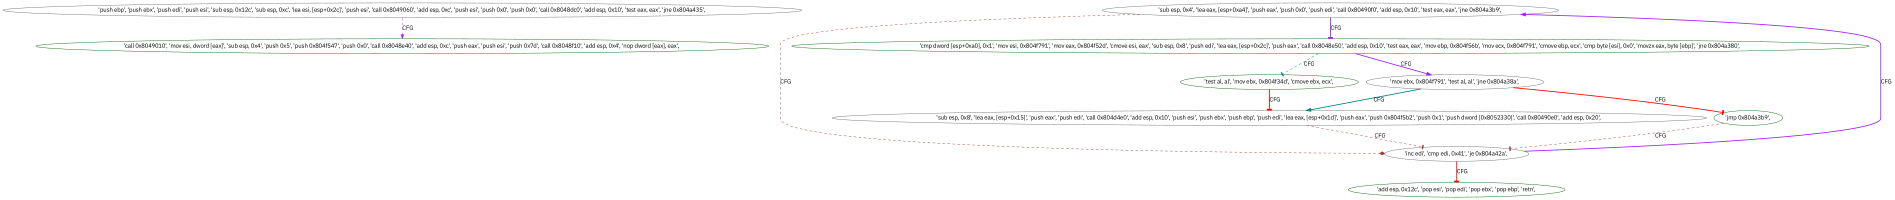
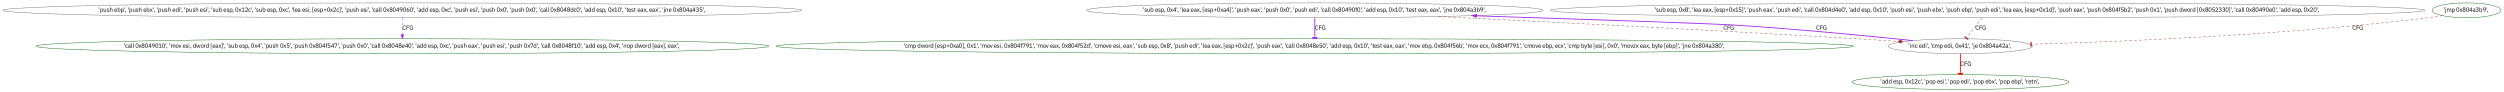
node "'test al, al', 'mov ebx, 0x804f34d', 'cmove ebx, ecx',": removed
node "'mov ebx, 0x804f791', 'test al, al', 'jne 0x804a38a',": removed
